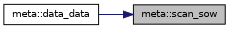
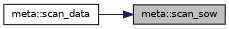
node "meta::data_data": label "meta::data_data" -> "meta::scan_data"
